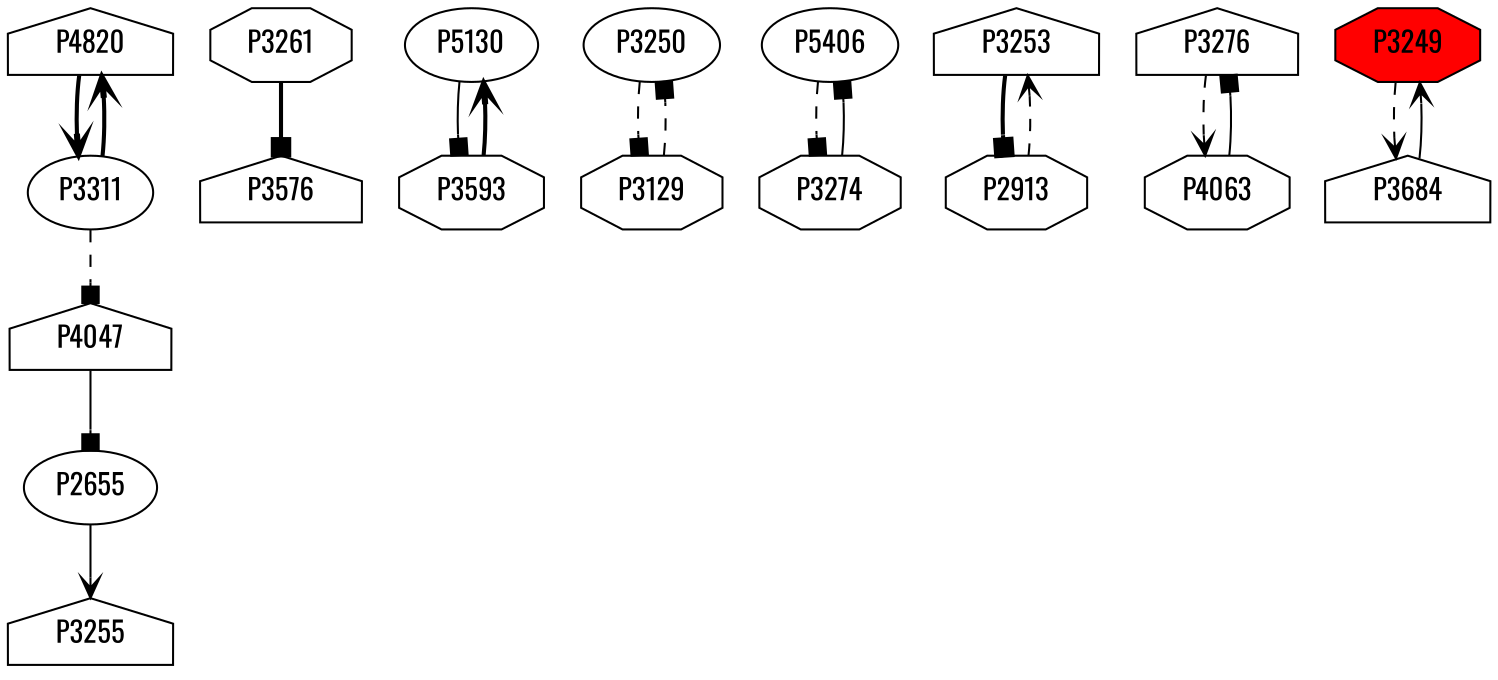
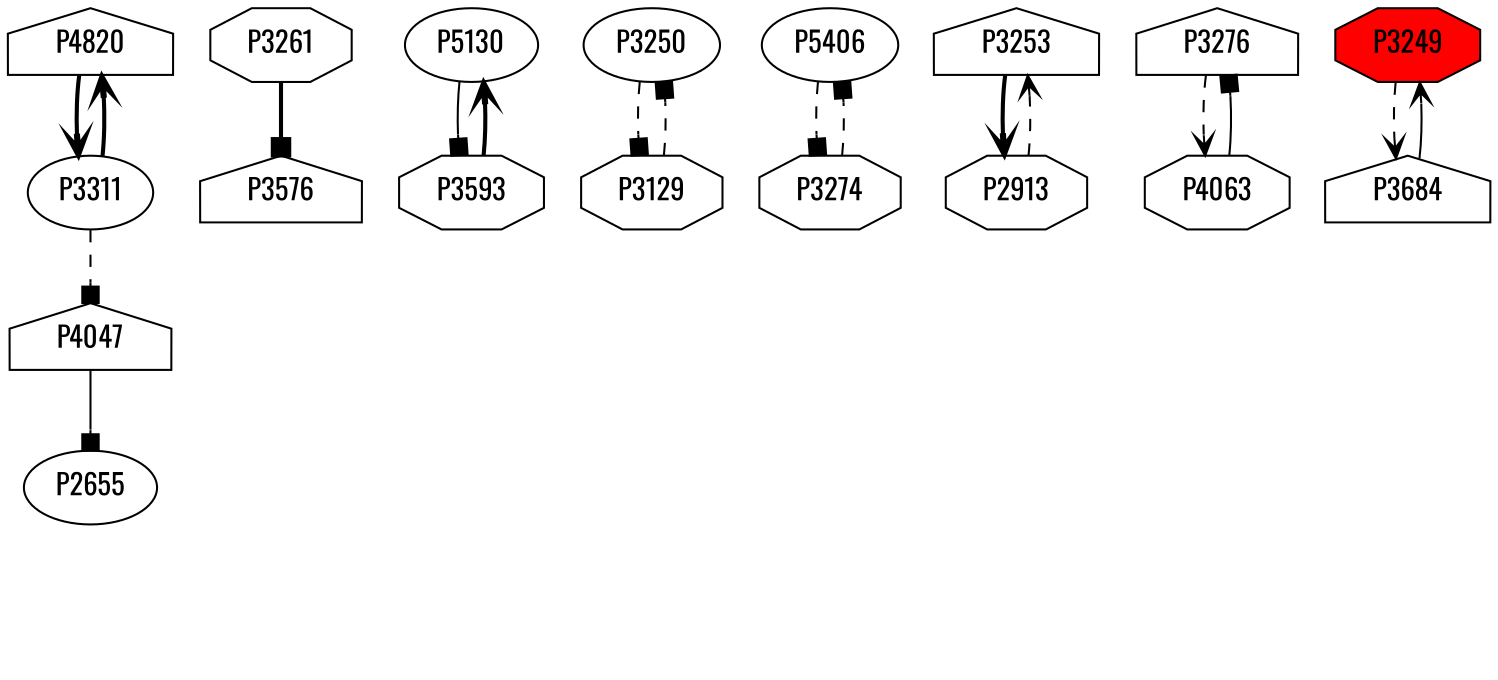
edge "P3253" -> "P2913": arrowhead box -> vee
edge "P3274" -> "P5406": style solid -> dashed
node "P3255": removed
